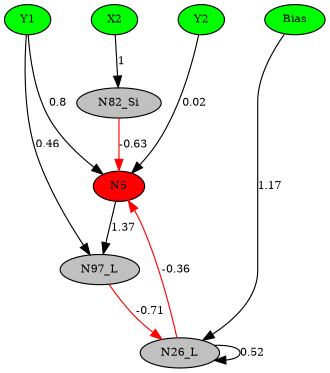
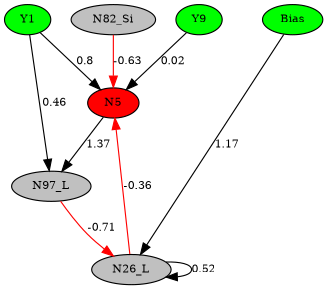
node "X2": removed
node "Y2": label "Y2" -> "Y9"
